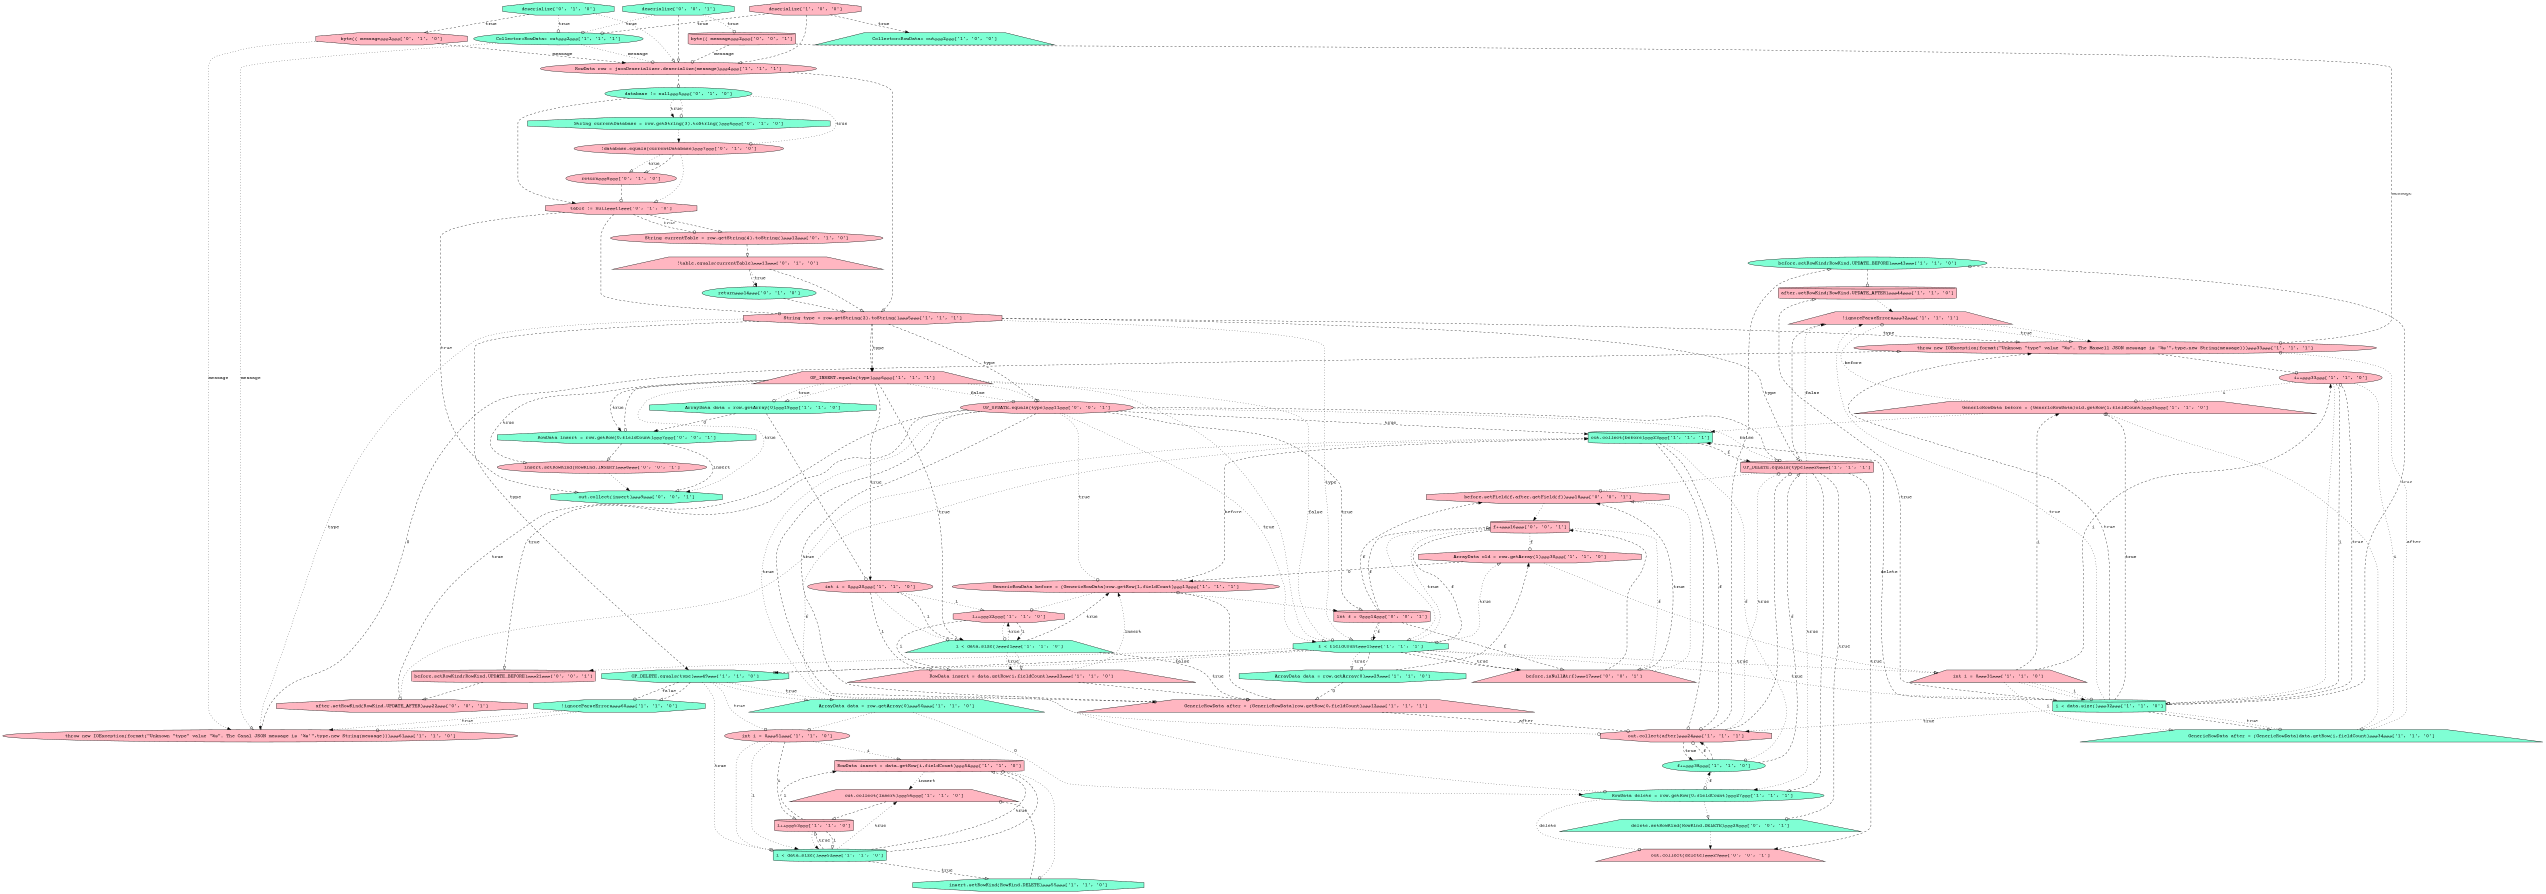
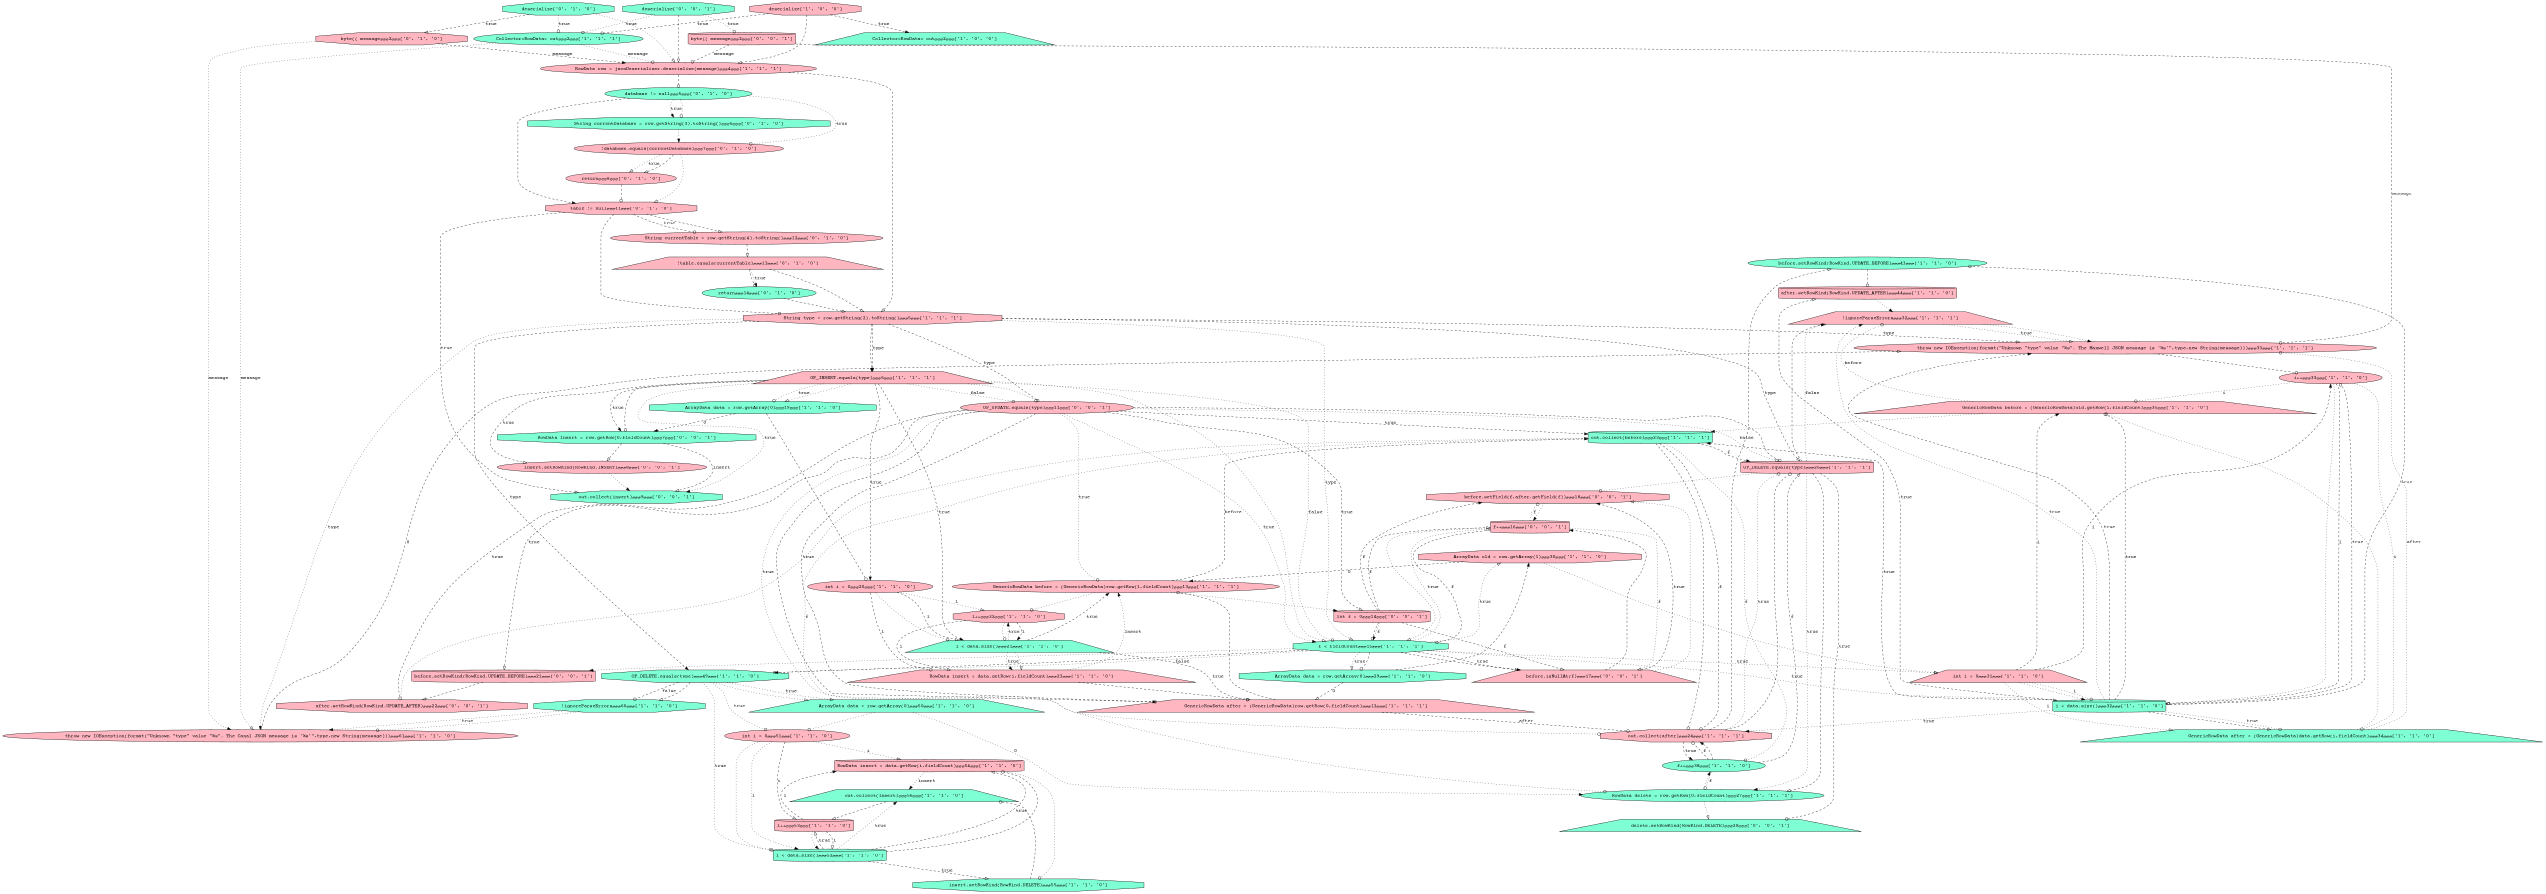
edge "f++@@@16@@@['0', '0', '1']" -> "ArrayData old = row.getArray(1)@@@30@@@['1', '1', '0']": now "f++@@@16@@@['0', '0', '1']" -> "before.setField(f,after.getField(f))@@@18@@@['0', '0', '1']"
edge "i < data.size()@@@32@@@['1', '1', '0']" -> "out.collect(before)@@@23@@@['1', '1', '1']": label "delete" -> "true"
node "out.collect(insert)@@@56@@@['1', '1', '0']": fillcolor lightpink -> aquamarine
node "out.collect(delete)@@@29@@@['0', '0', '1']": removed
